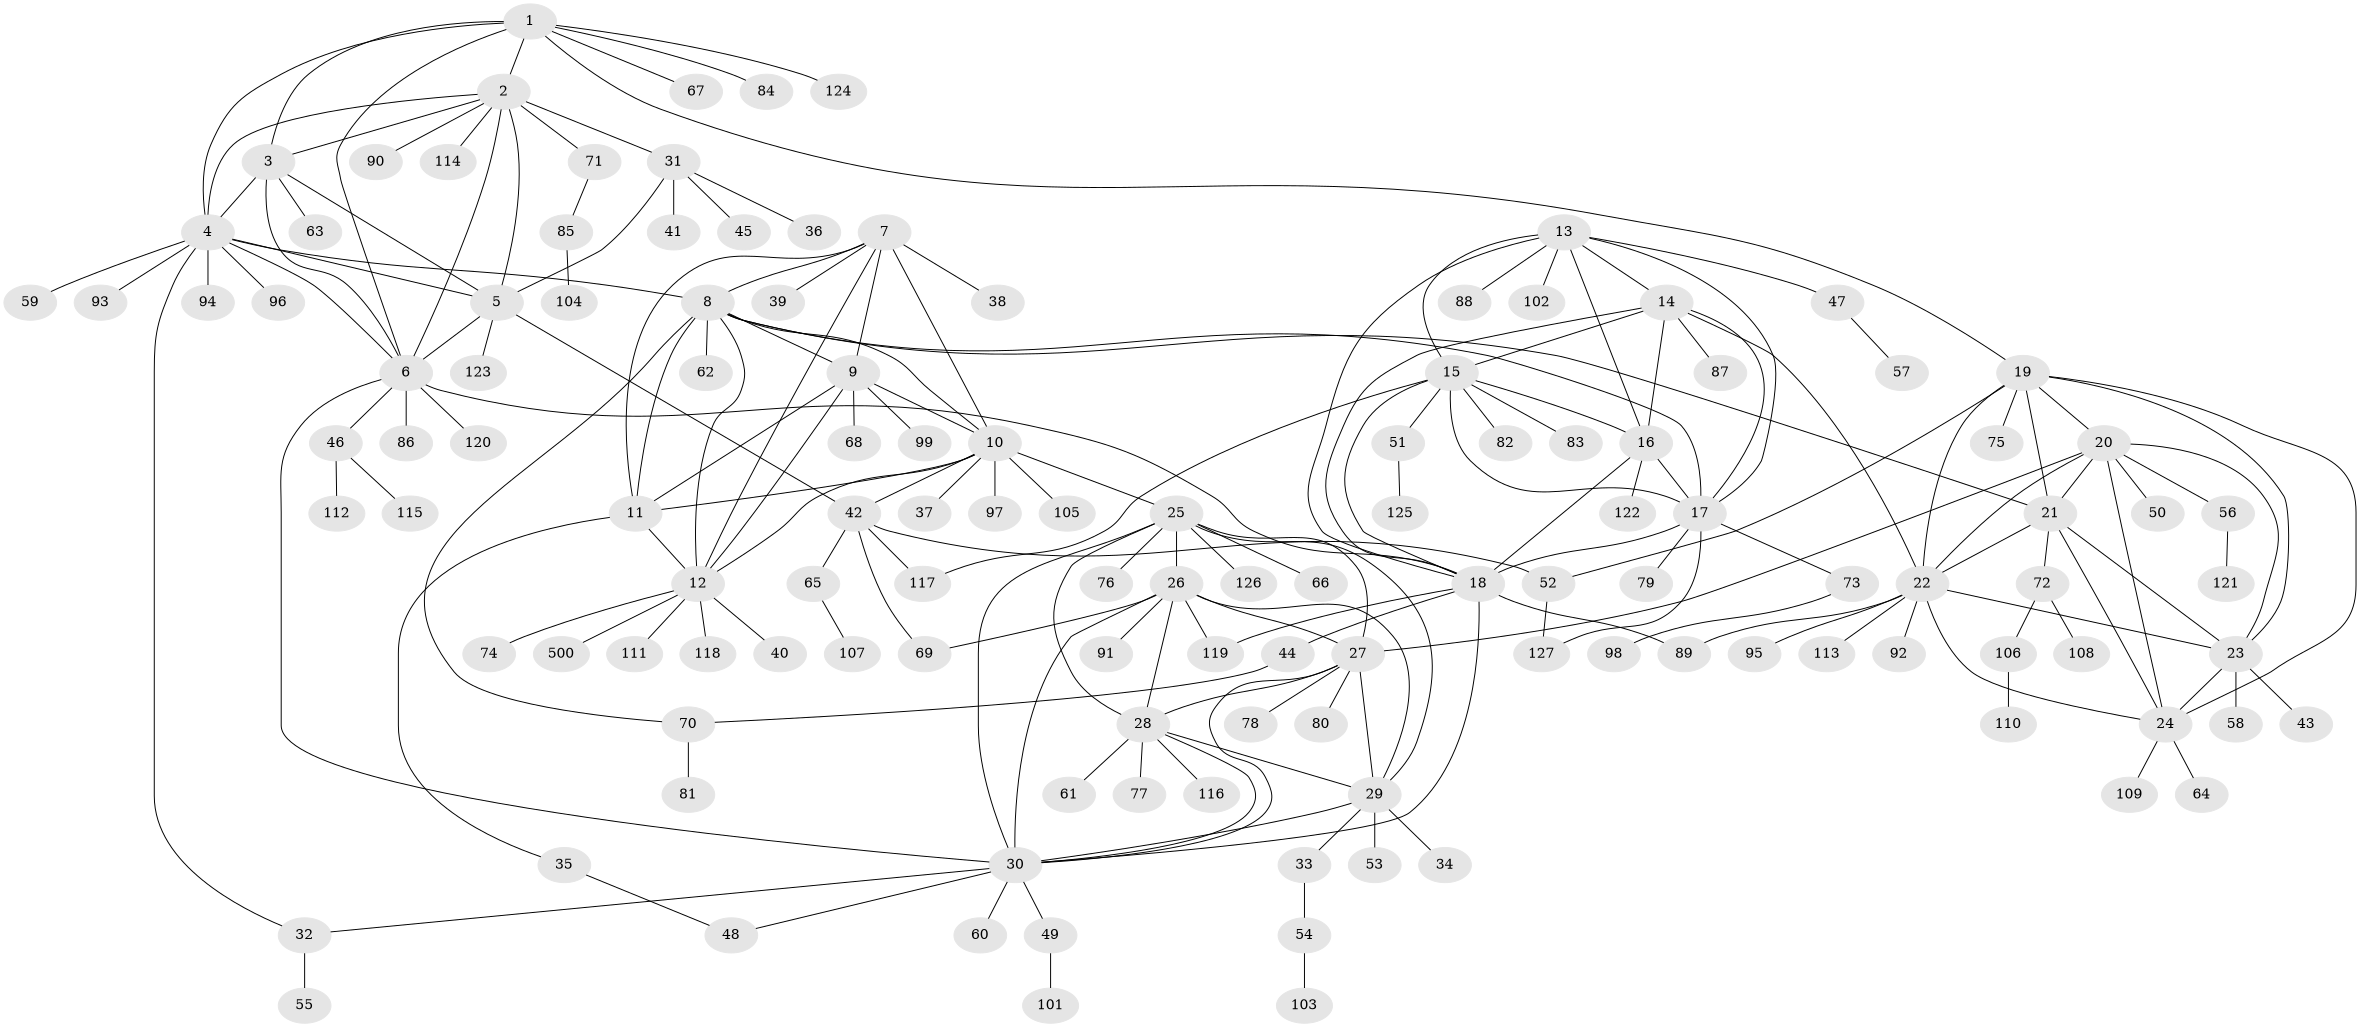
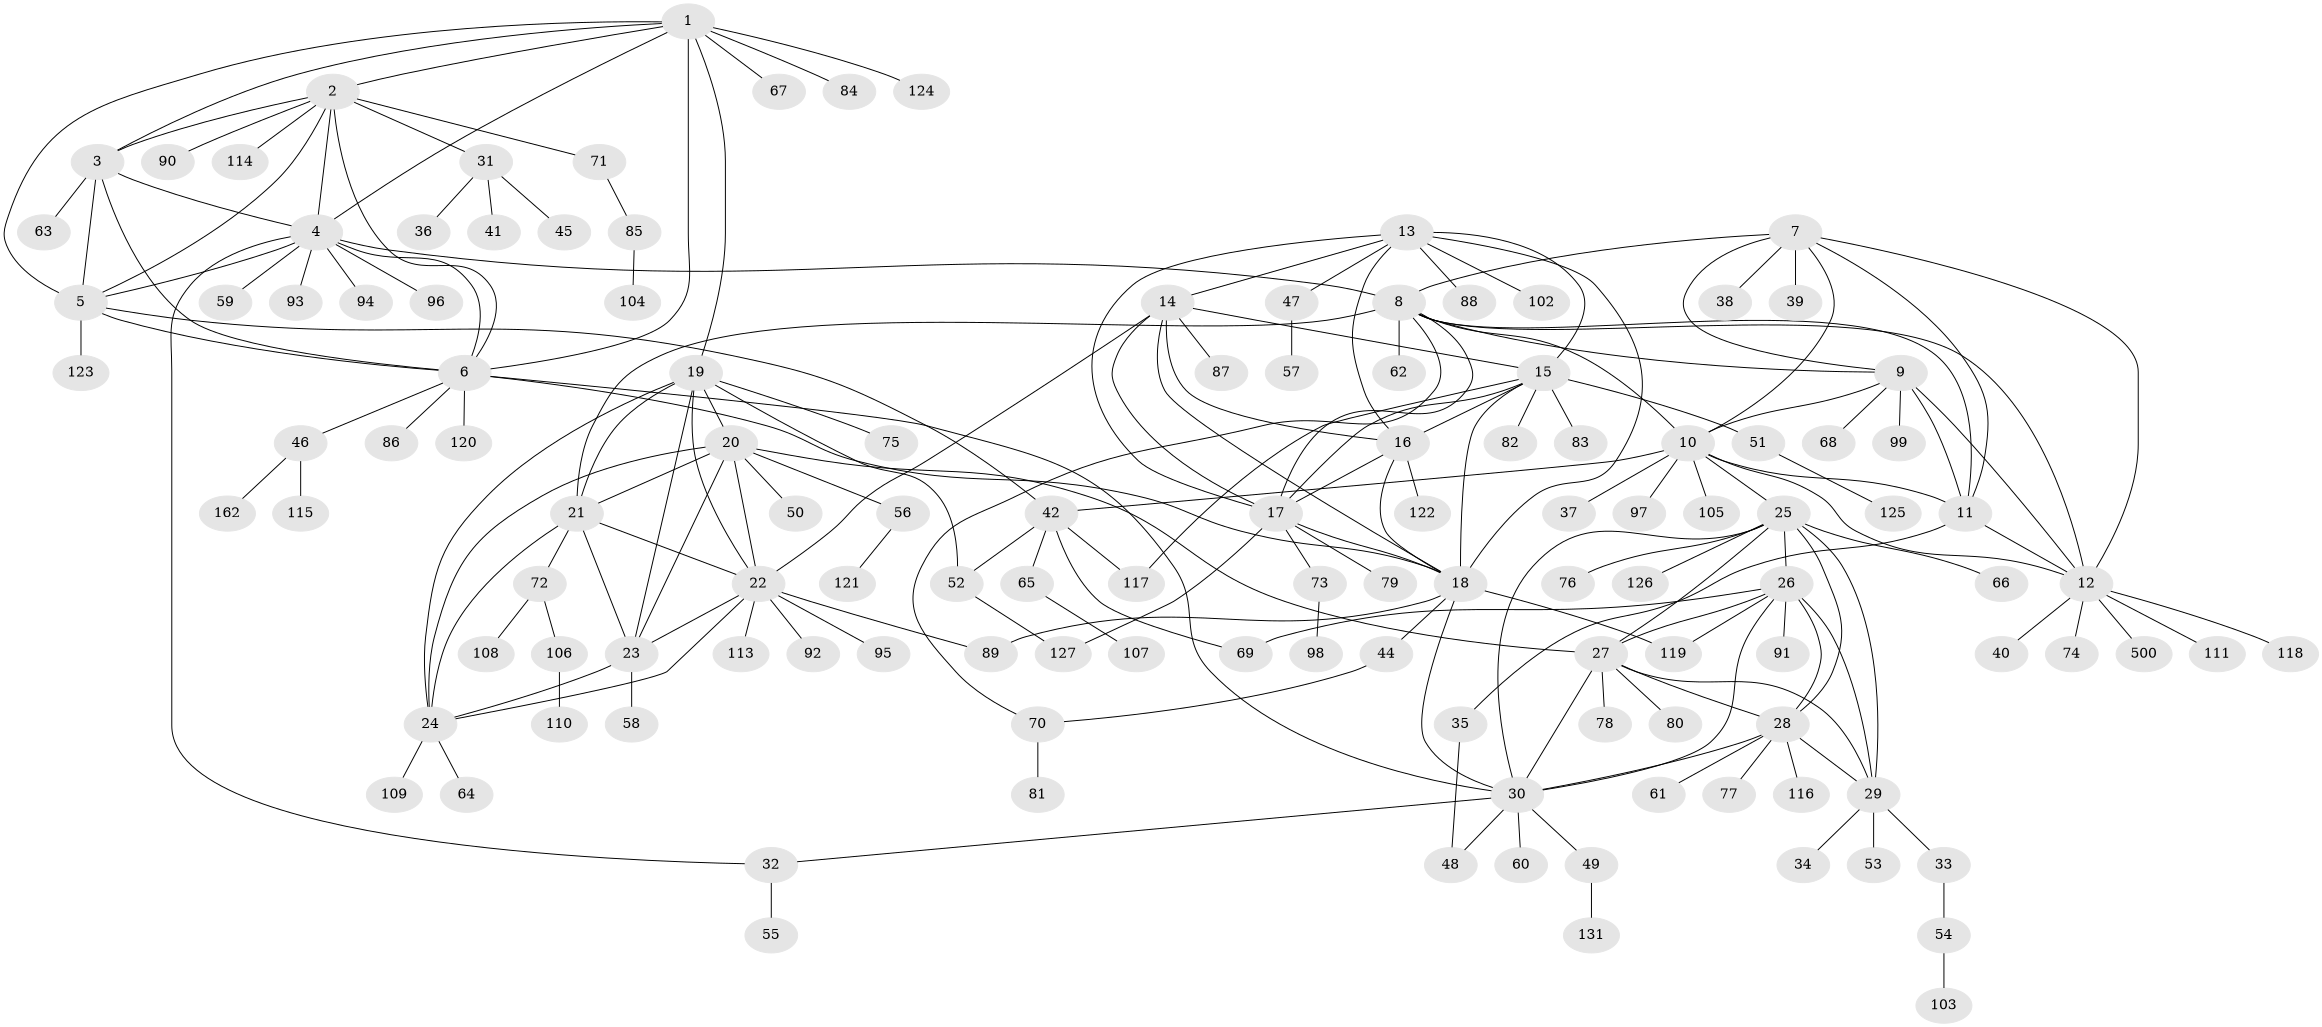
edge "31" -- "5": now "1" -- "5"
node "112": label "112" -> "162"
node "43": removed
edge "29" -- "30": removed
node "101": label "101" -> "131"
